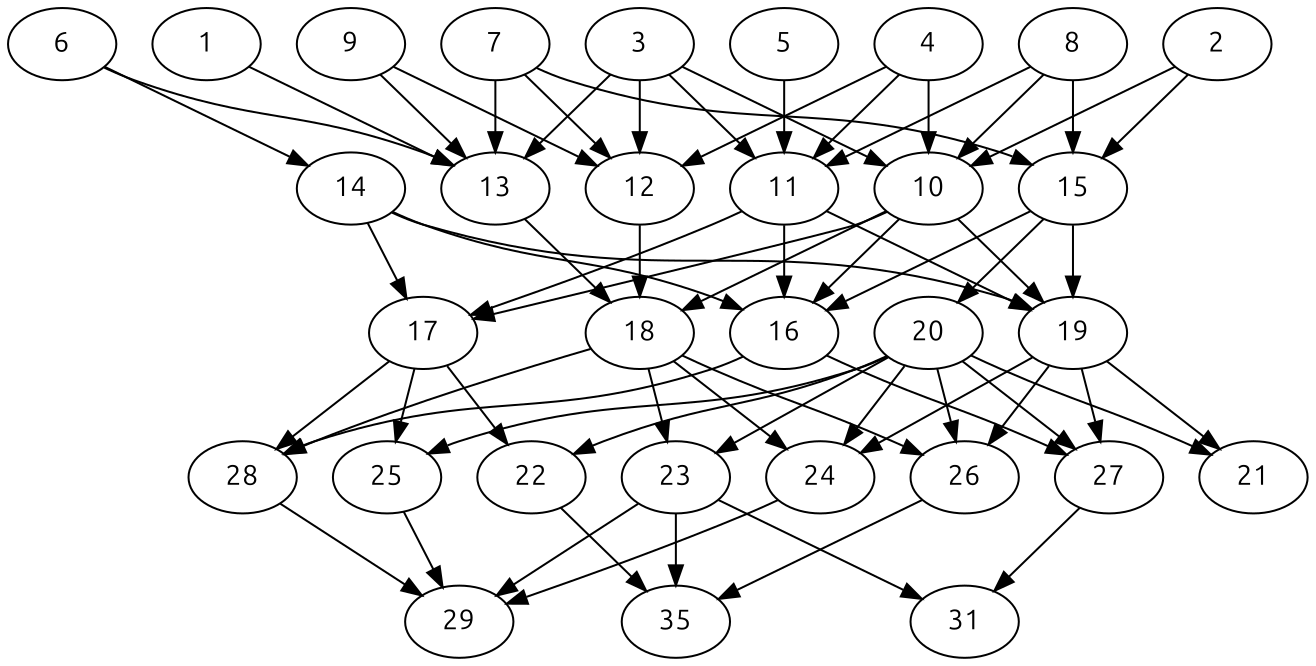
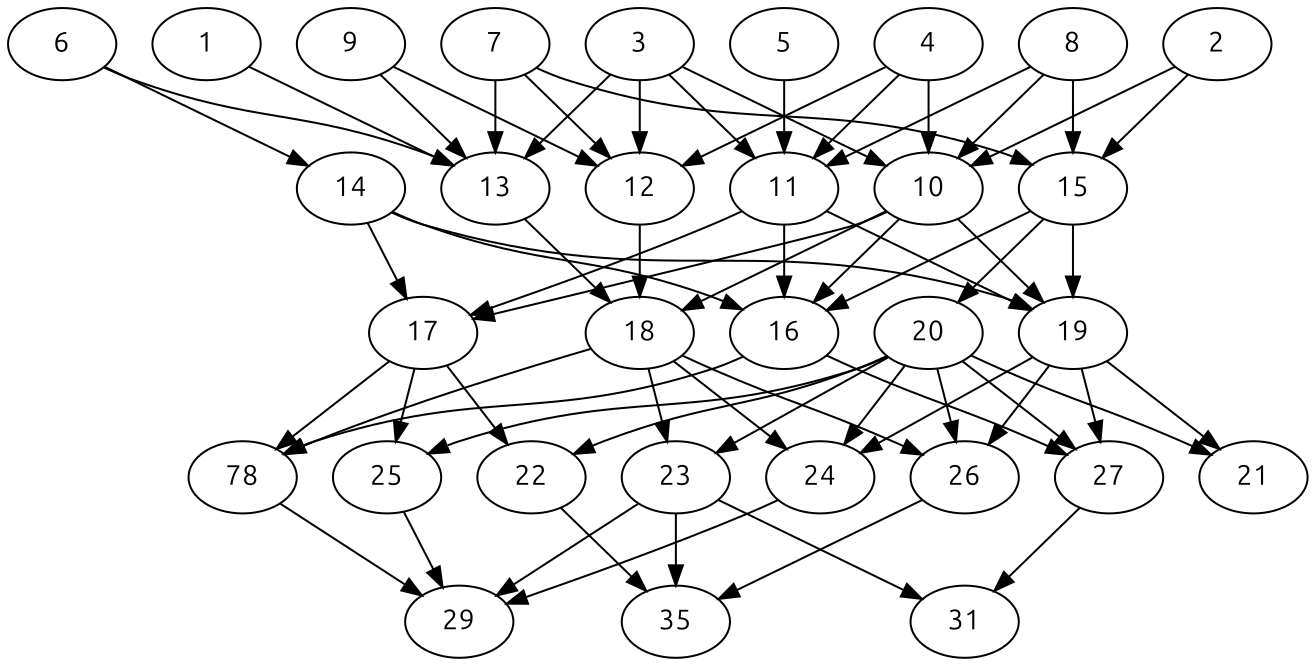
node "28": label "28" -> "78"
